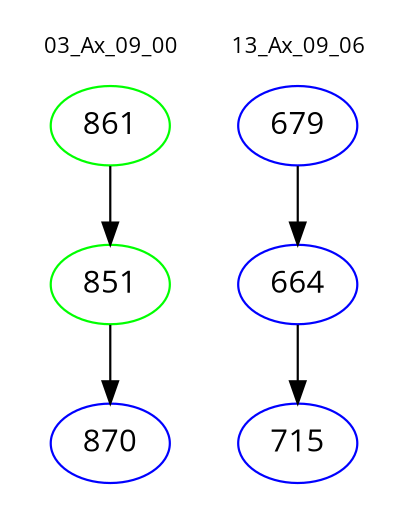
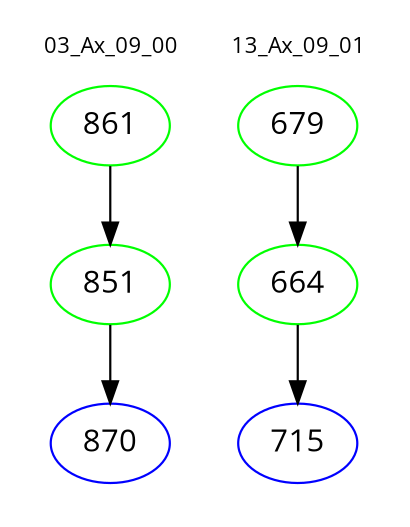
cluster "13_Ax_09_06": label "13_Ax_09_06" -> "13_Ax_09_01"
node "679": color blue -> green
node "664": color blue -> green
